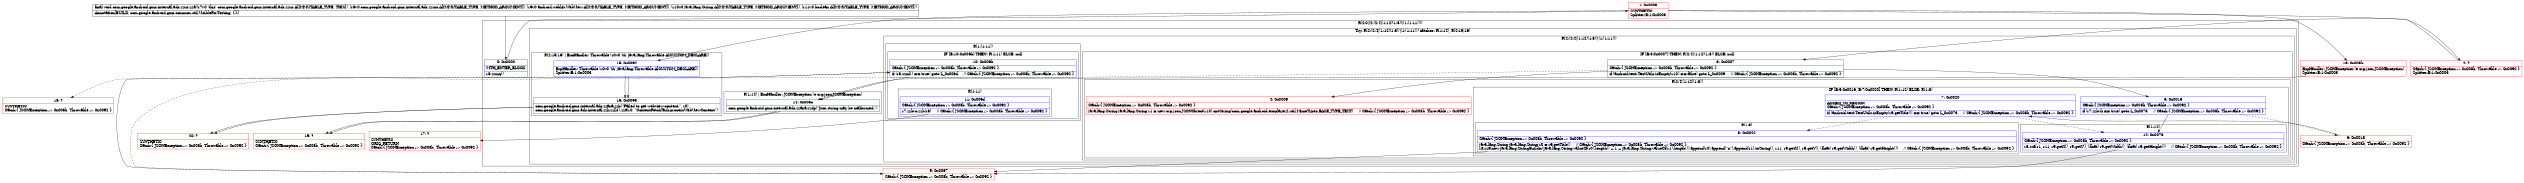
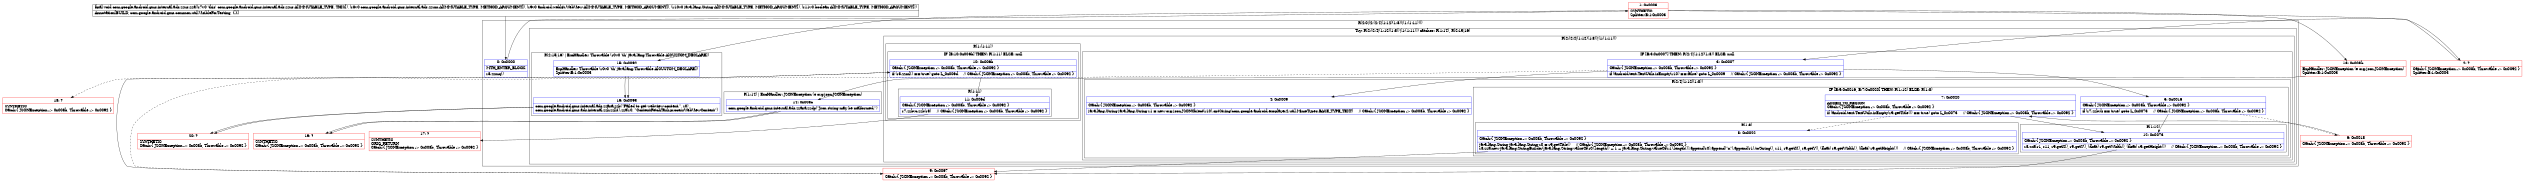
edge "10: 0x006b" -> "14: 0x008c": now "10: 0x006b" -> "11: 0x006d"
node "4: 0x0009": color red -> blue
edge "7: 0x0020" -> "12: 0x0073": style dashed -> solid
